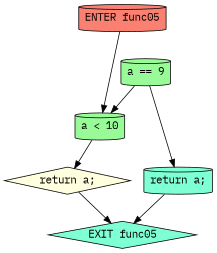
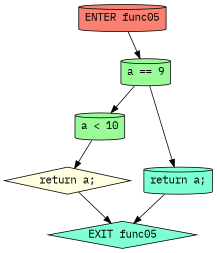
edge "ENTER func05" -> "a < 10": now "ENTER func05" -> "a == 9"
